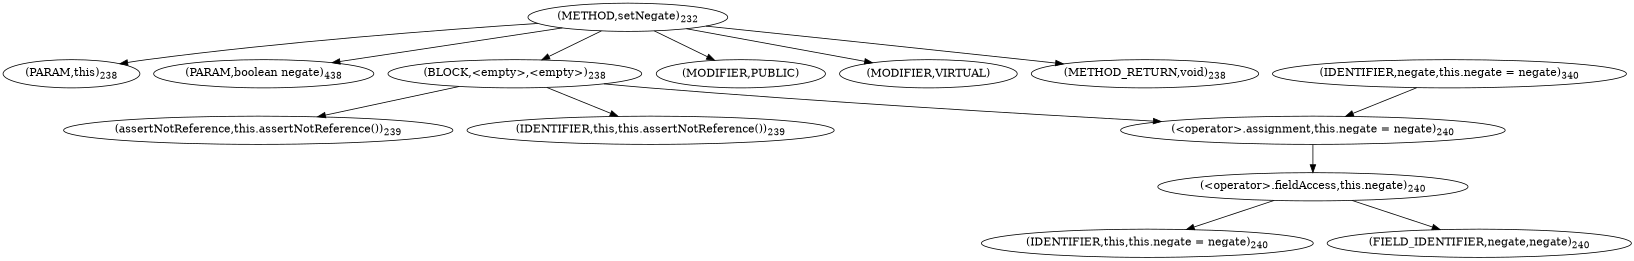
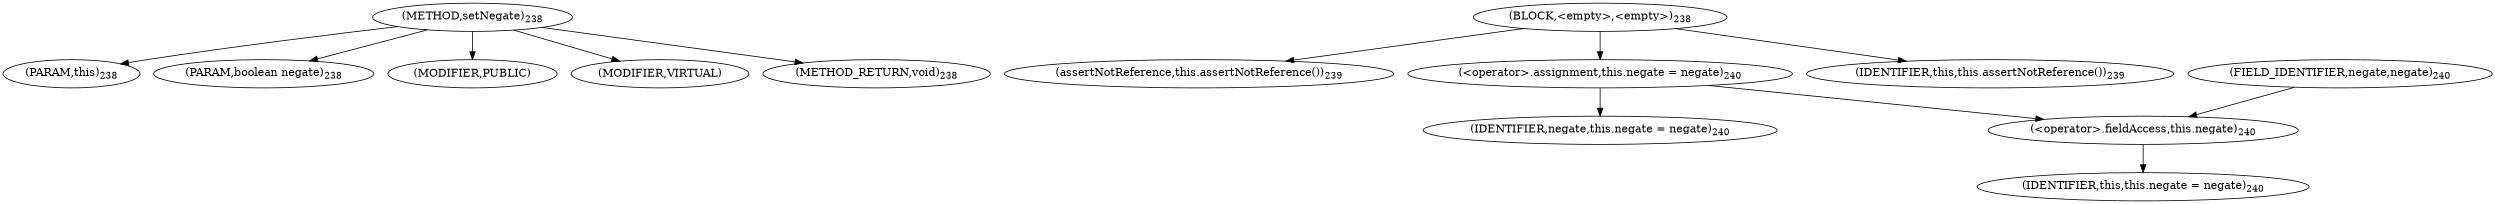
node "(METHOD,setNegate)": text "232" -> "238"
edge "(METHOD,setNegate)" -> "(BLOCK,<empty>,<empty>)": removed
node "(PARAM,boolean negate)": text "438" -> "238"
node "(IDENTIFIER,negate,this.negate = negate)": text "340" -> "240"
edge "(IDENTIFIER,negate,this.negate = negate)" -> "(<operator>.assignment,this.negate = negate)": reversed
edge "(<operator>.fieldAccess,this.negate)" -> "(FIELD_IDENTIFIER,negate,negate)": reversed
